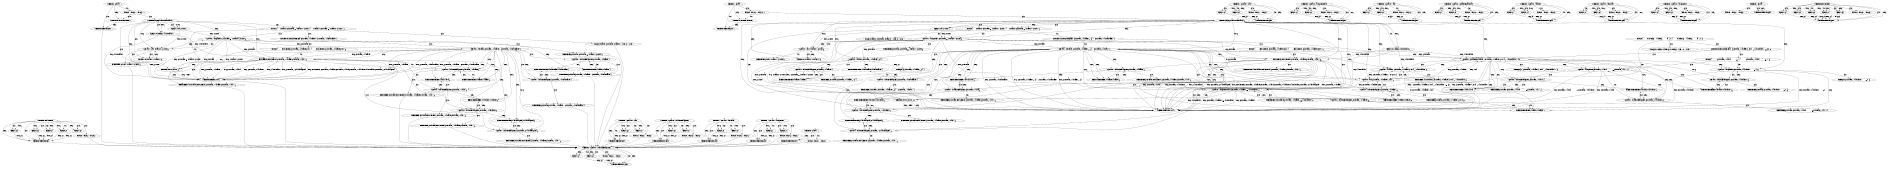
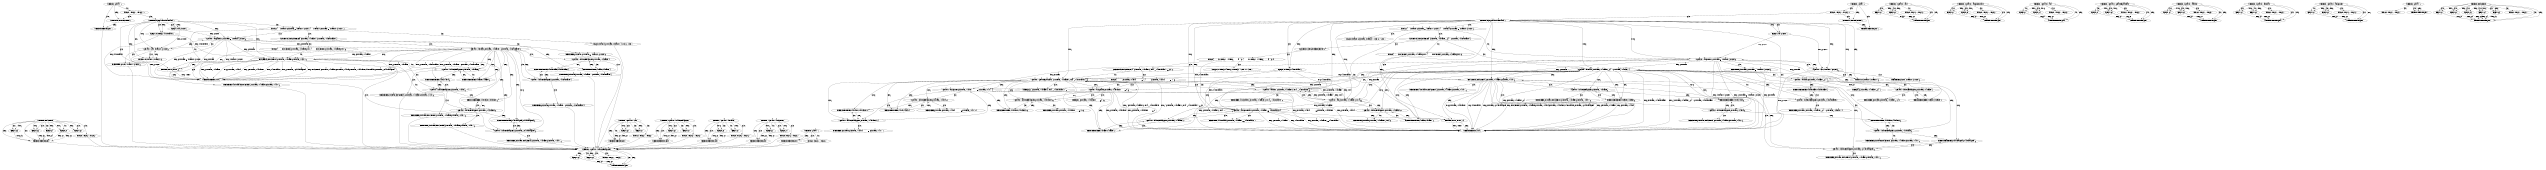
node "(CONTROL_STRUCTURE,ELSE,else)": added
